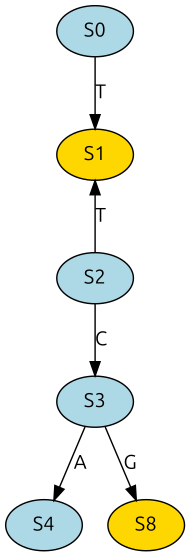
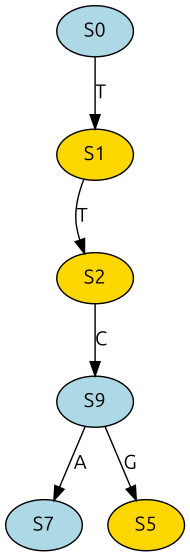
edge "S2" -> "S1": reversed
node "S2": fillcolor lightblue -> gold
node "S3": label "S3" -> "S9"
node "S4": label "S4" -> "S7"
node "S8": label "S8" -> "S5"
